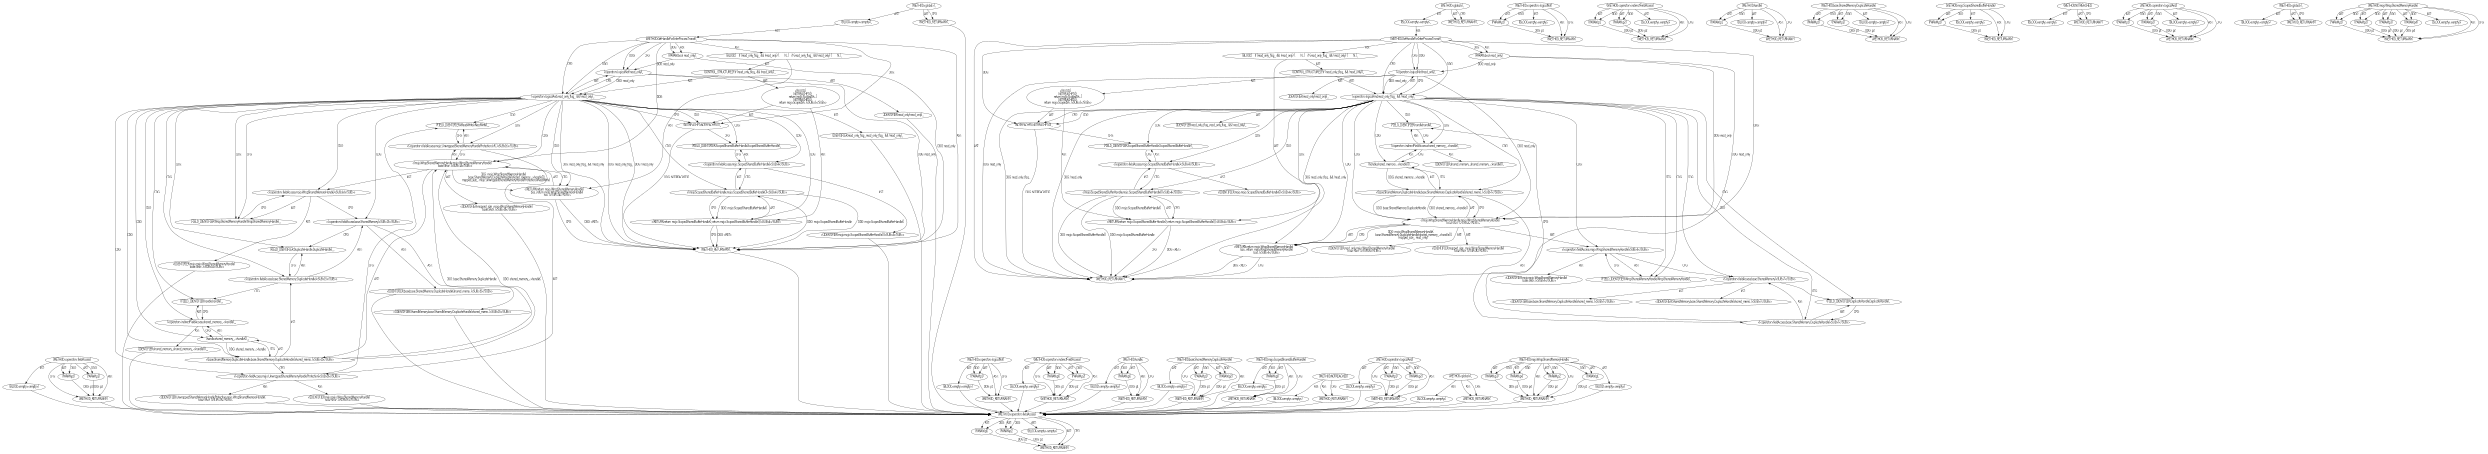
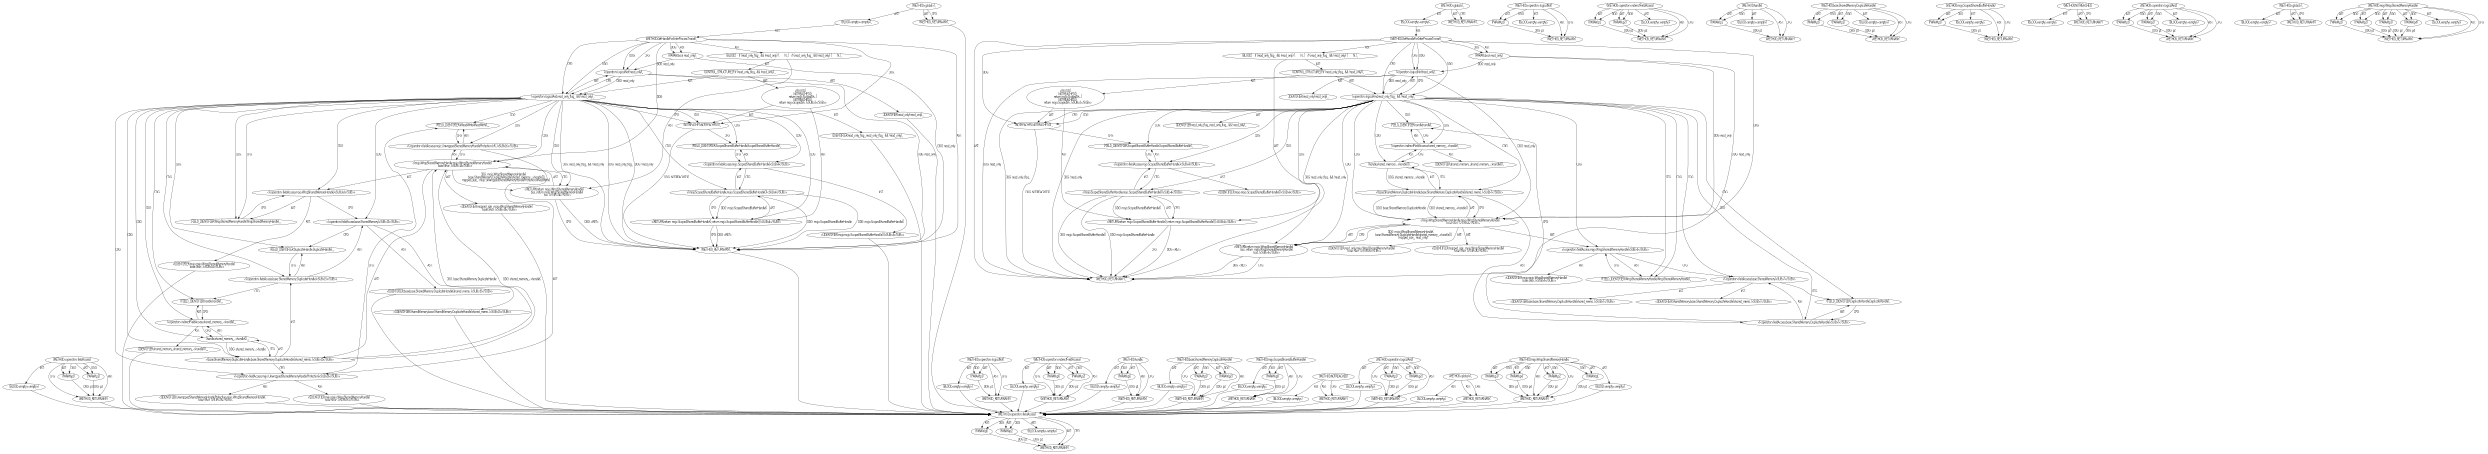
node "(FIELD_IDENTIFIER,kReadWrite,kReadWrite)": text "16" -> "10"
